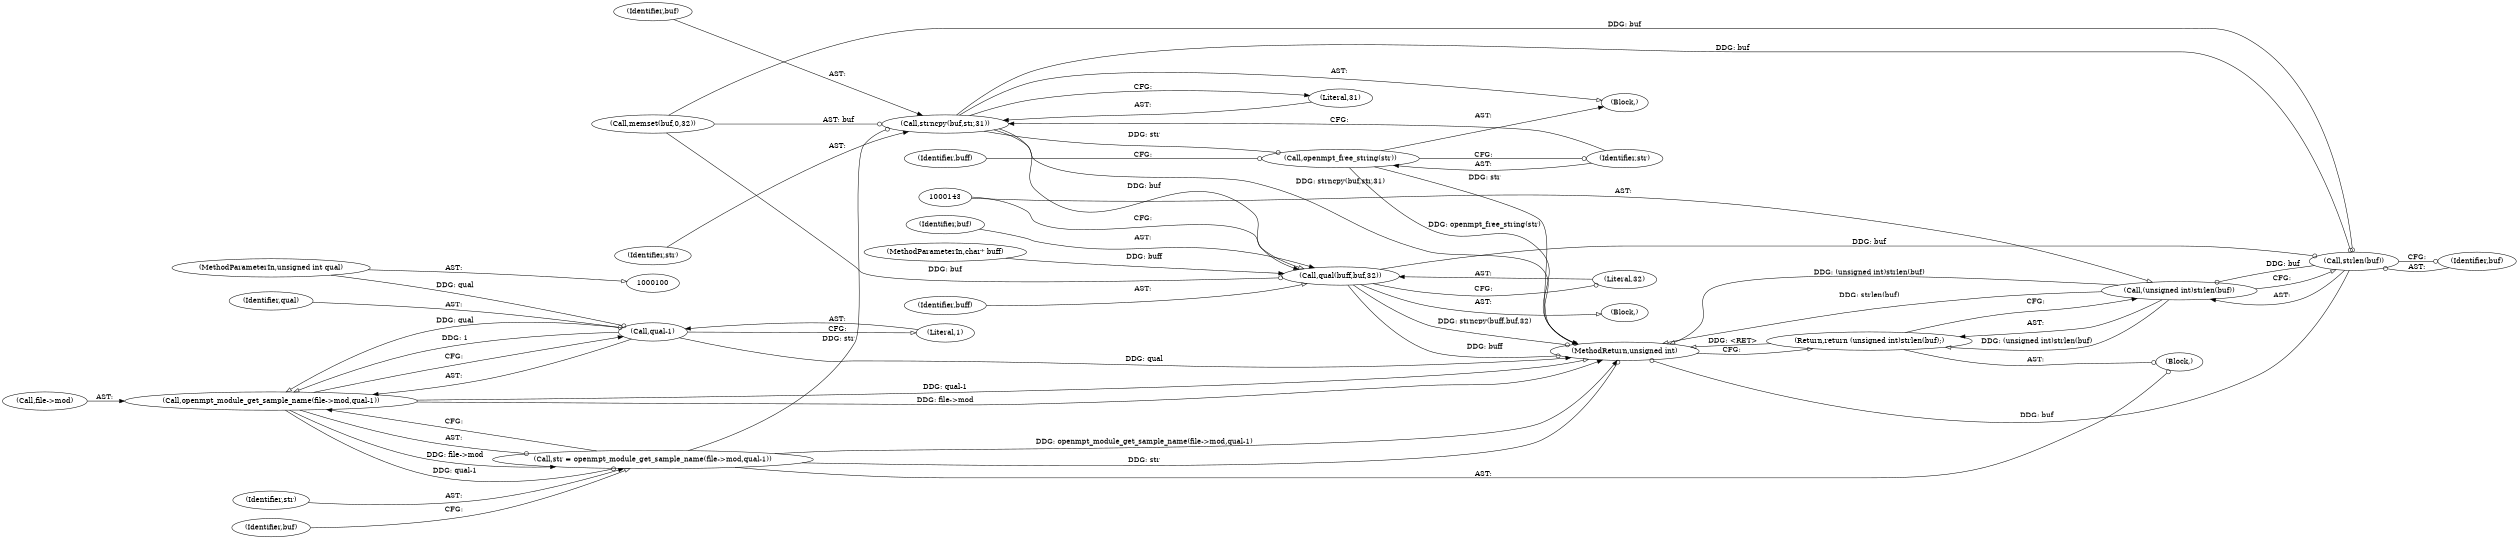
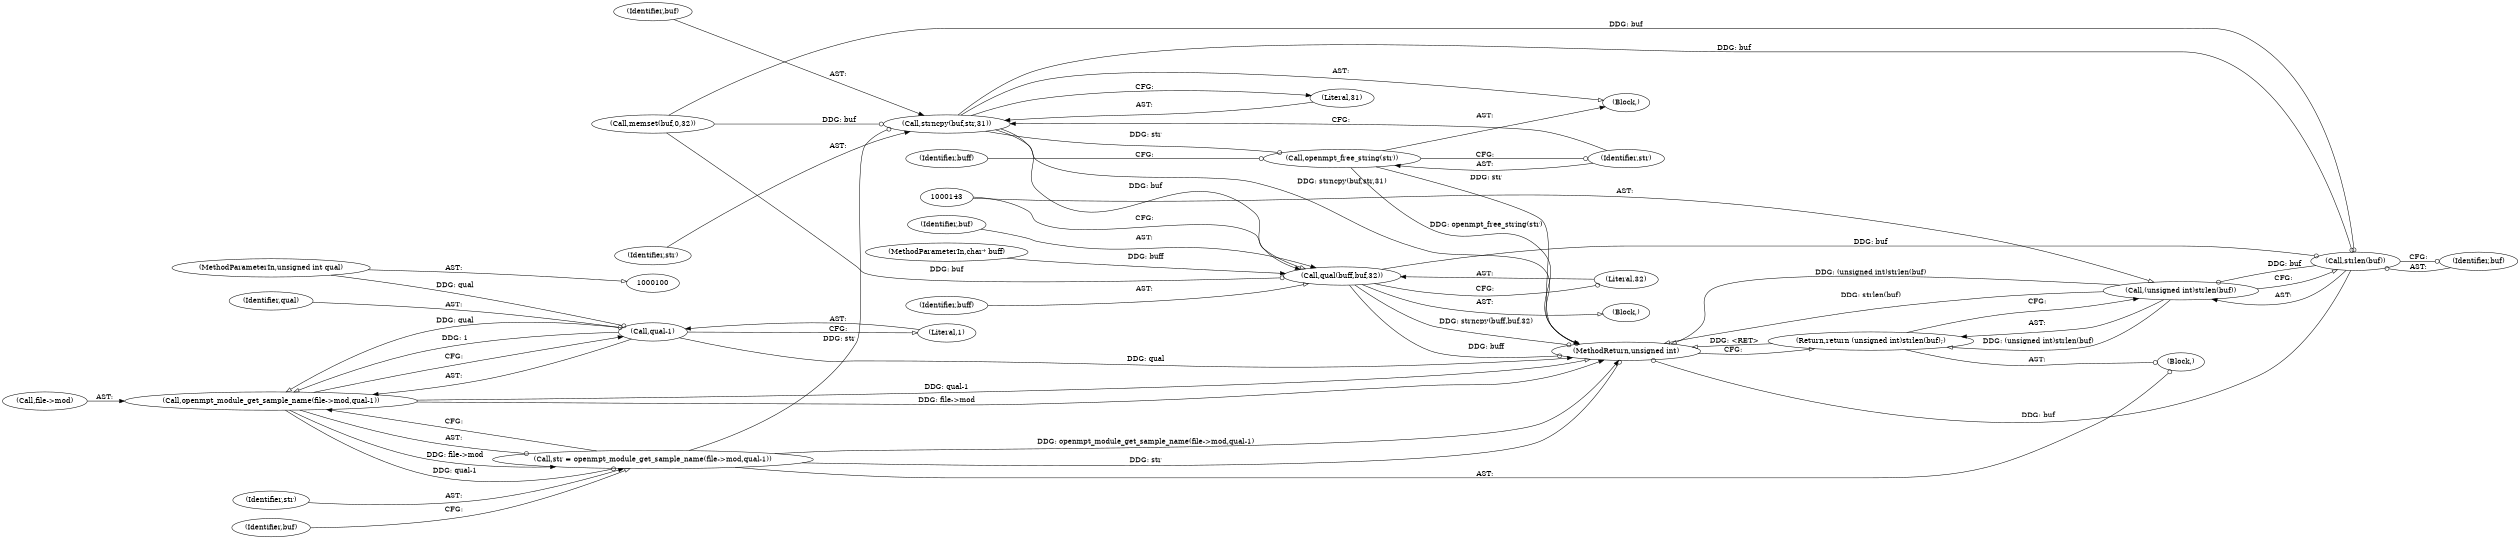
edge "(Call,memset(buf,0,32))" -> "(Call,strncpy(buf,str,31))": label "AST: buf" -> "DDG: buf"
